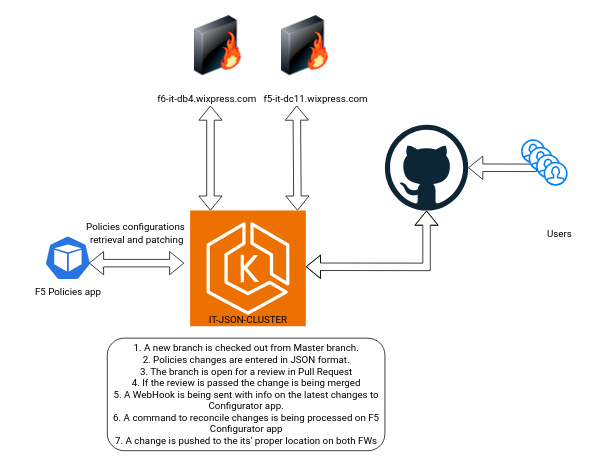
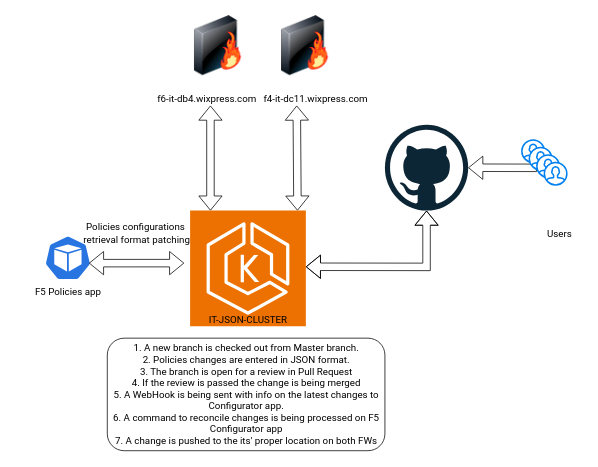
node "f5-it-dc11.wixpress.com": label "f5-it-dc11.wixpress.com" -> "f4-it-dc11.wixpress.com"
node "Policies configurations retrieval and patching": label "Policies configurations retrieval and patching" -> "Policies configurations retrieval format patching"
